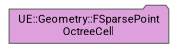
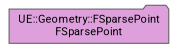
node "UE::Geometry::FSparsePoint OctreeCell": label "UE::Geometry::FSparsePoint OctreeCell" -> "UE::Geometry::FSparsePoint FSparsePoint"
